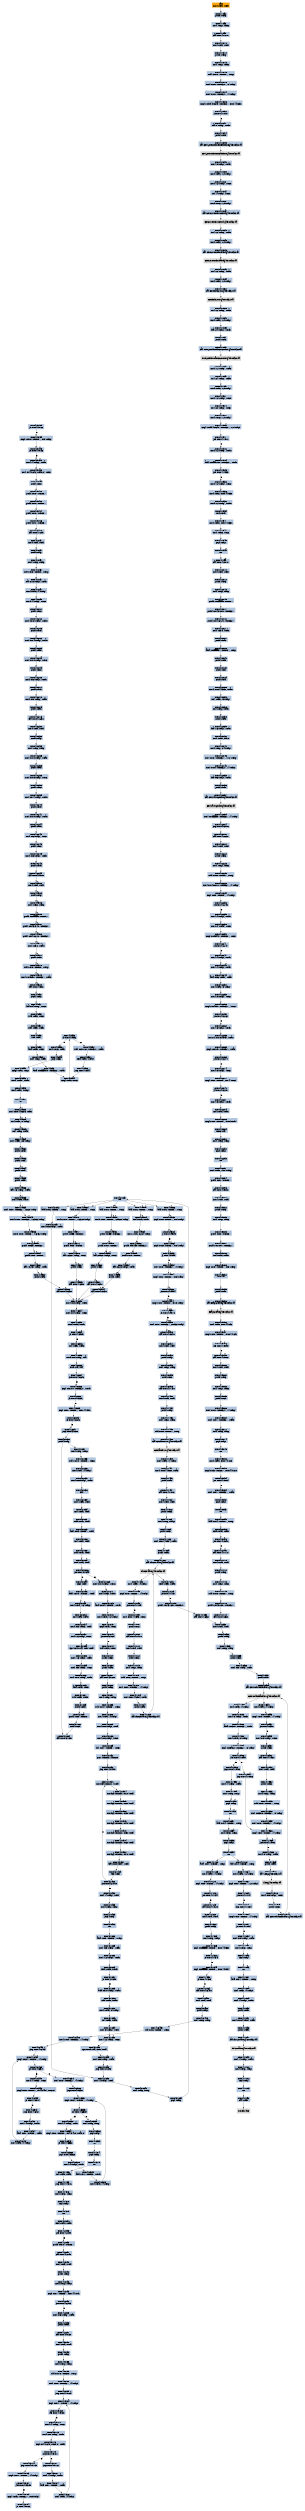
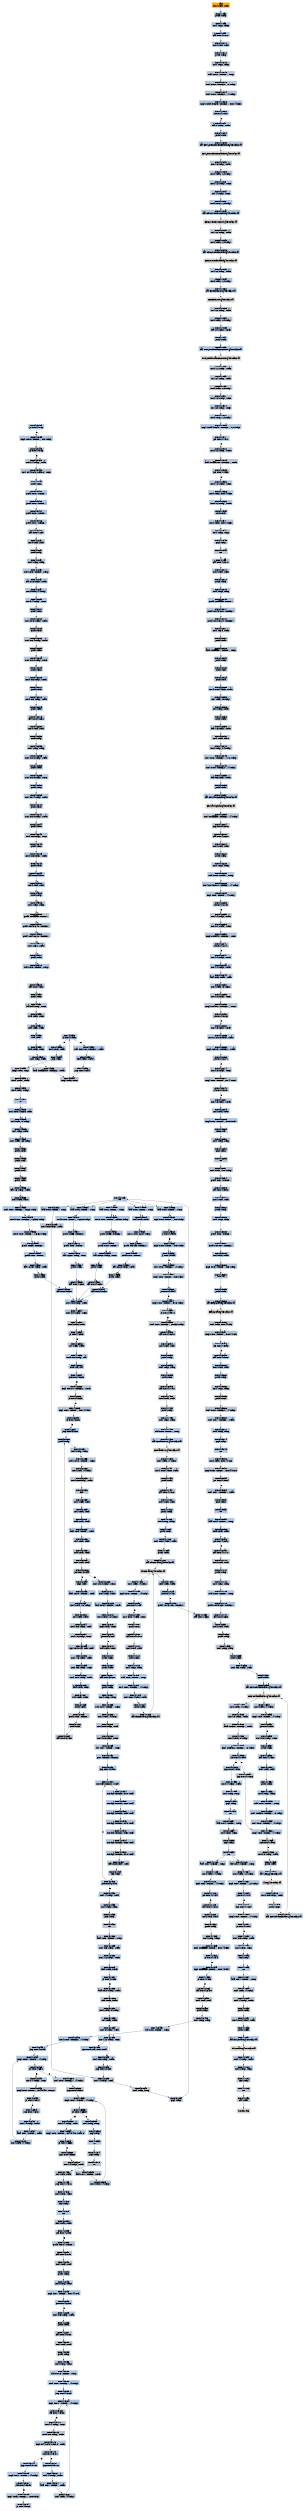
node "0x0041a91b movl $0x5050<UINT32>, %eax": removed
edge "0x00421c50 pushl %ebp" -> "0x00421ccd call 0x00421c50": reversed
edge "0x00421ca3 repz stosb %al, %es:(%edi)" -> "0x00421ca5 movl 0x8(%ebp), %eax": now "0x00421ca0 movl -12(%ebp), %ecx" -> "0x00421ca5 movl 0x8(%ebp), %eax"
